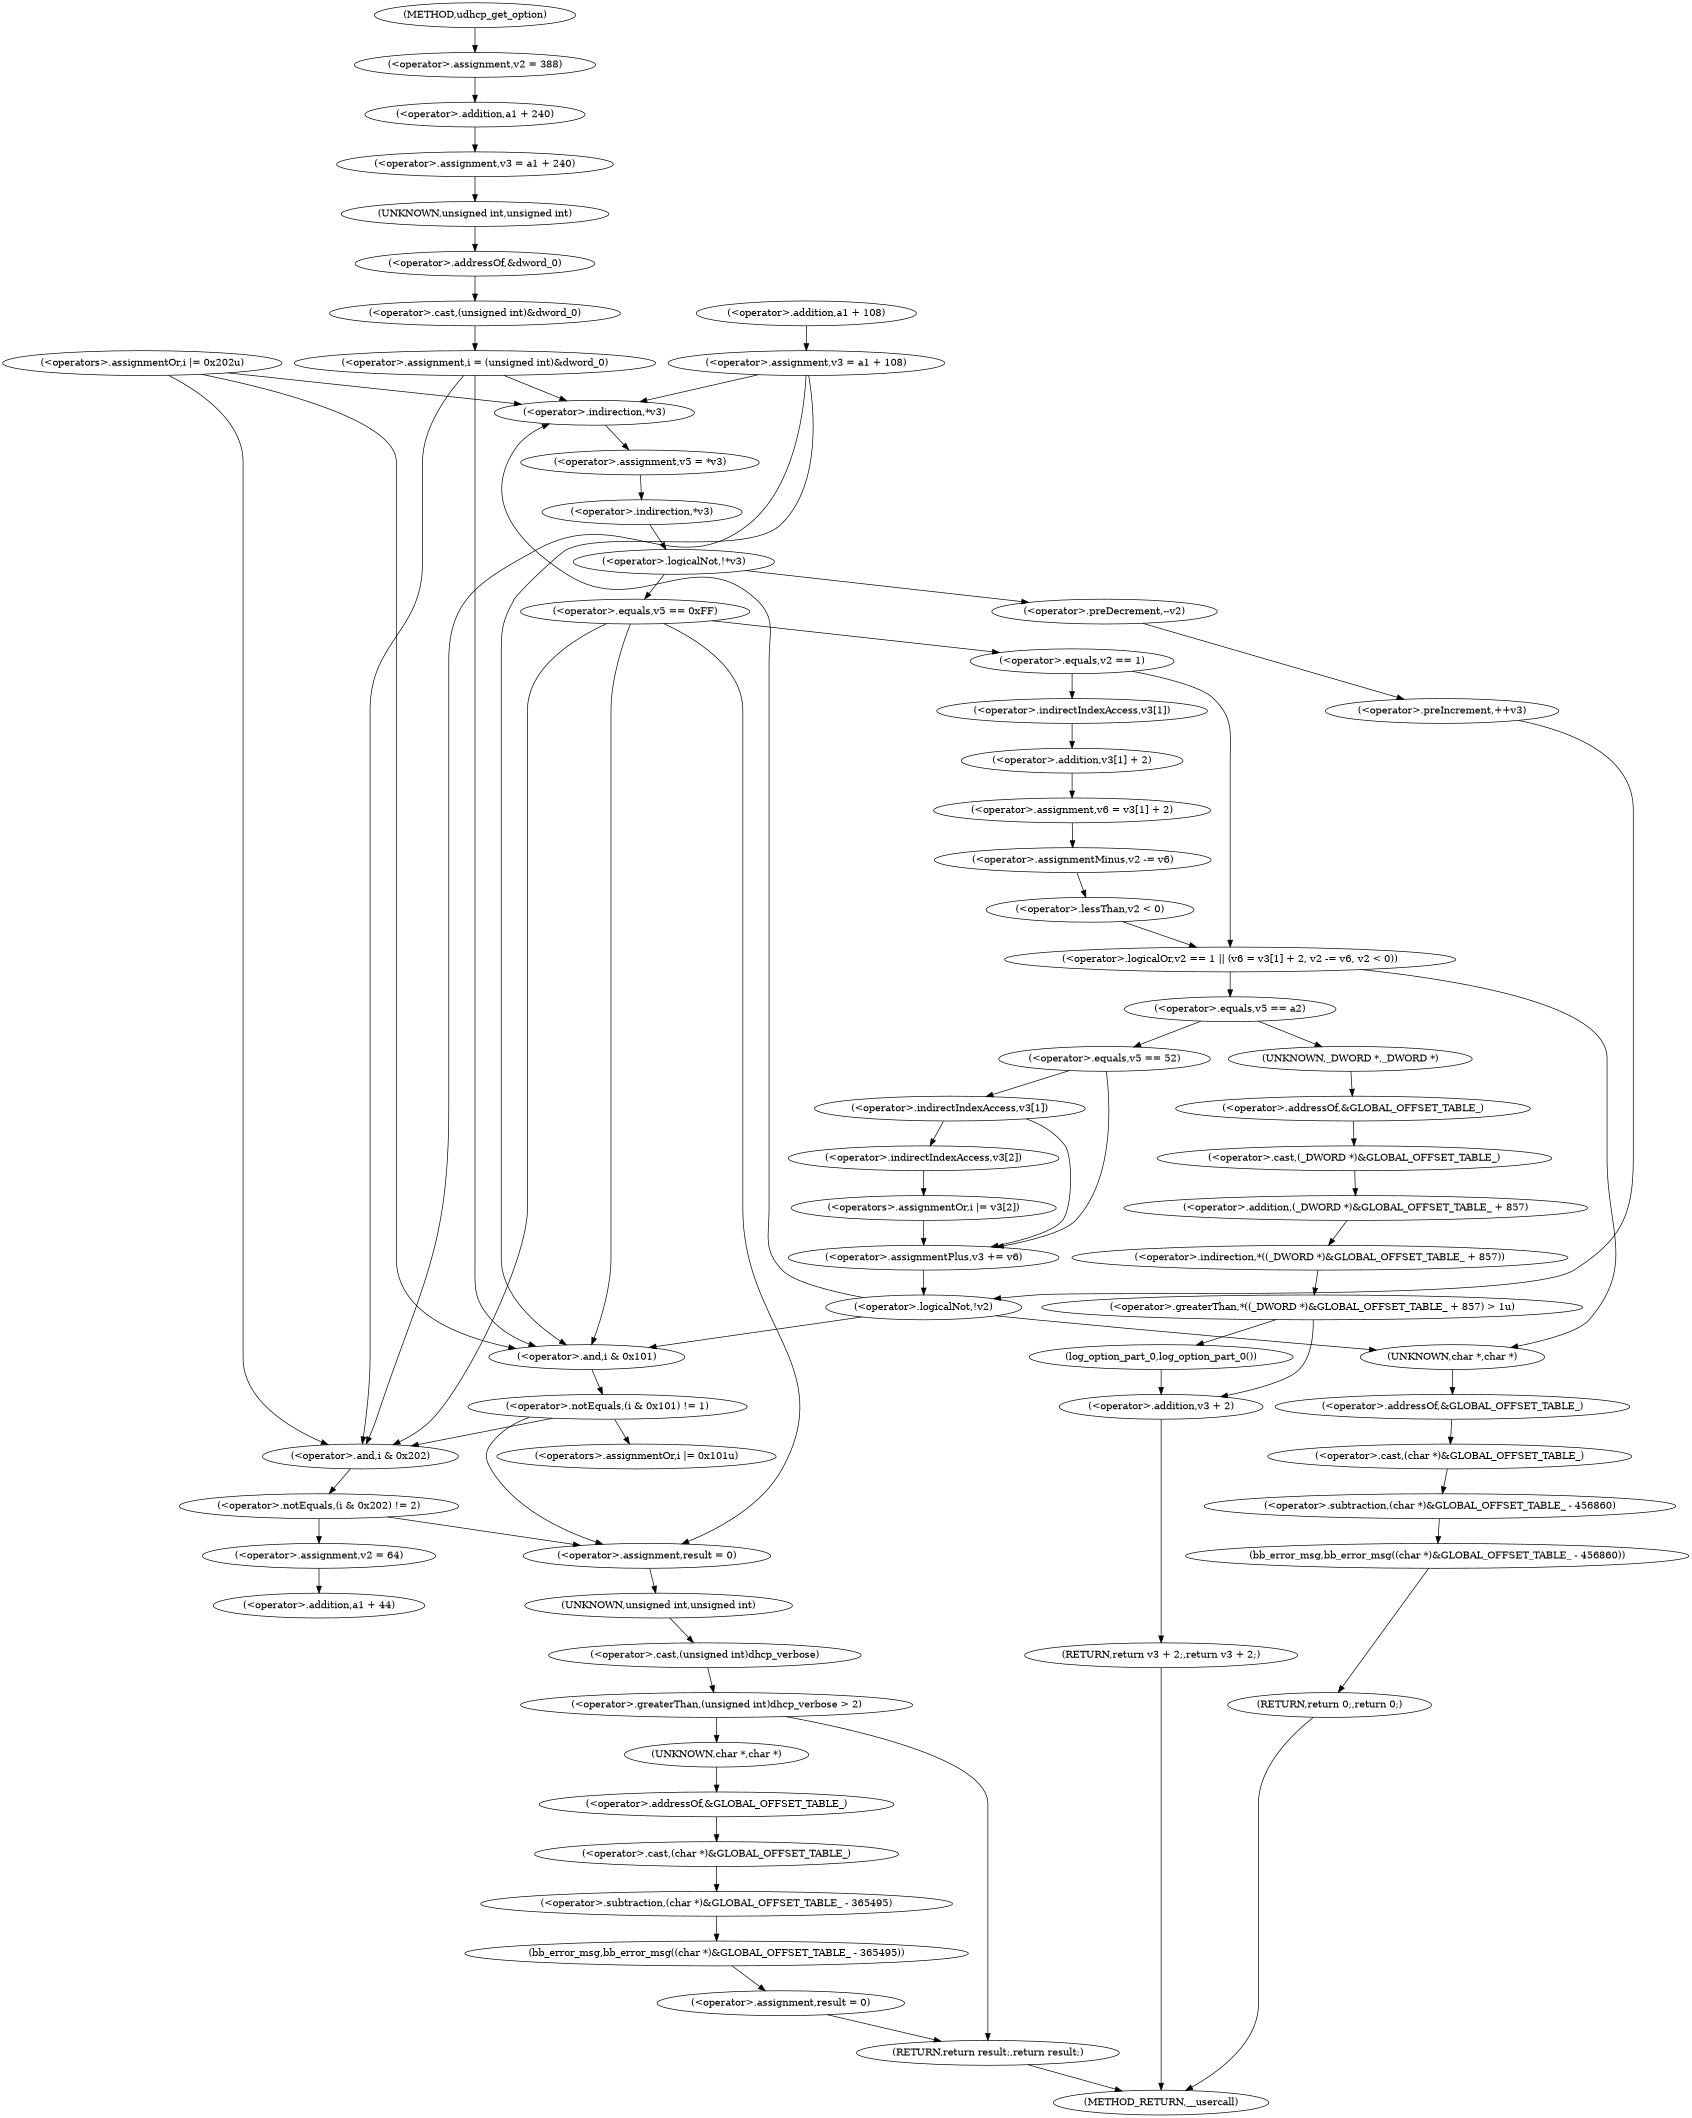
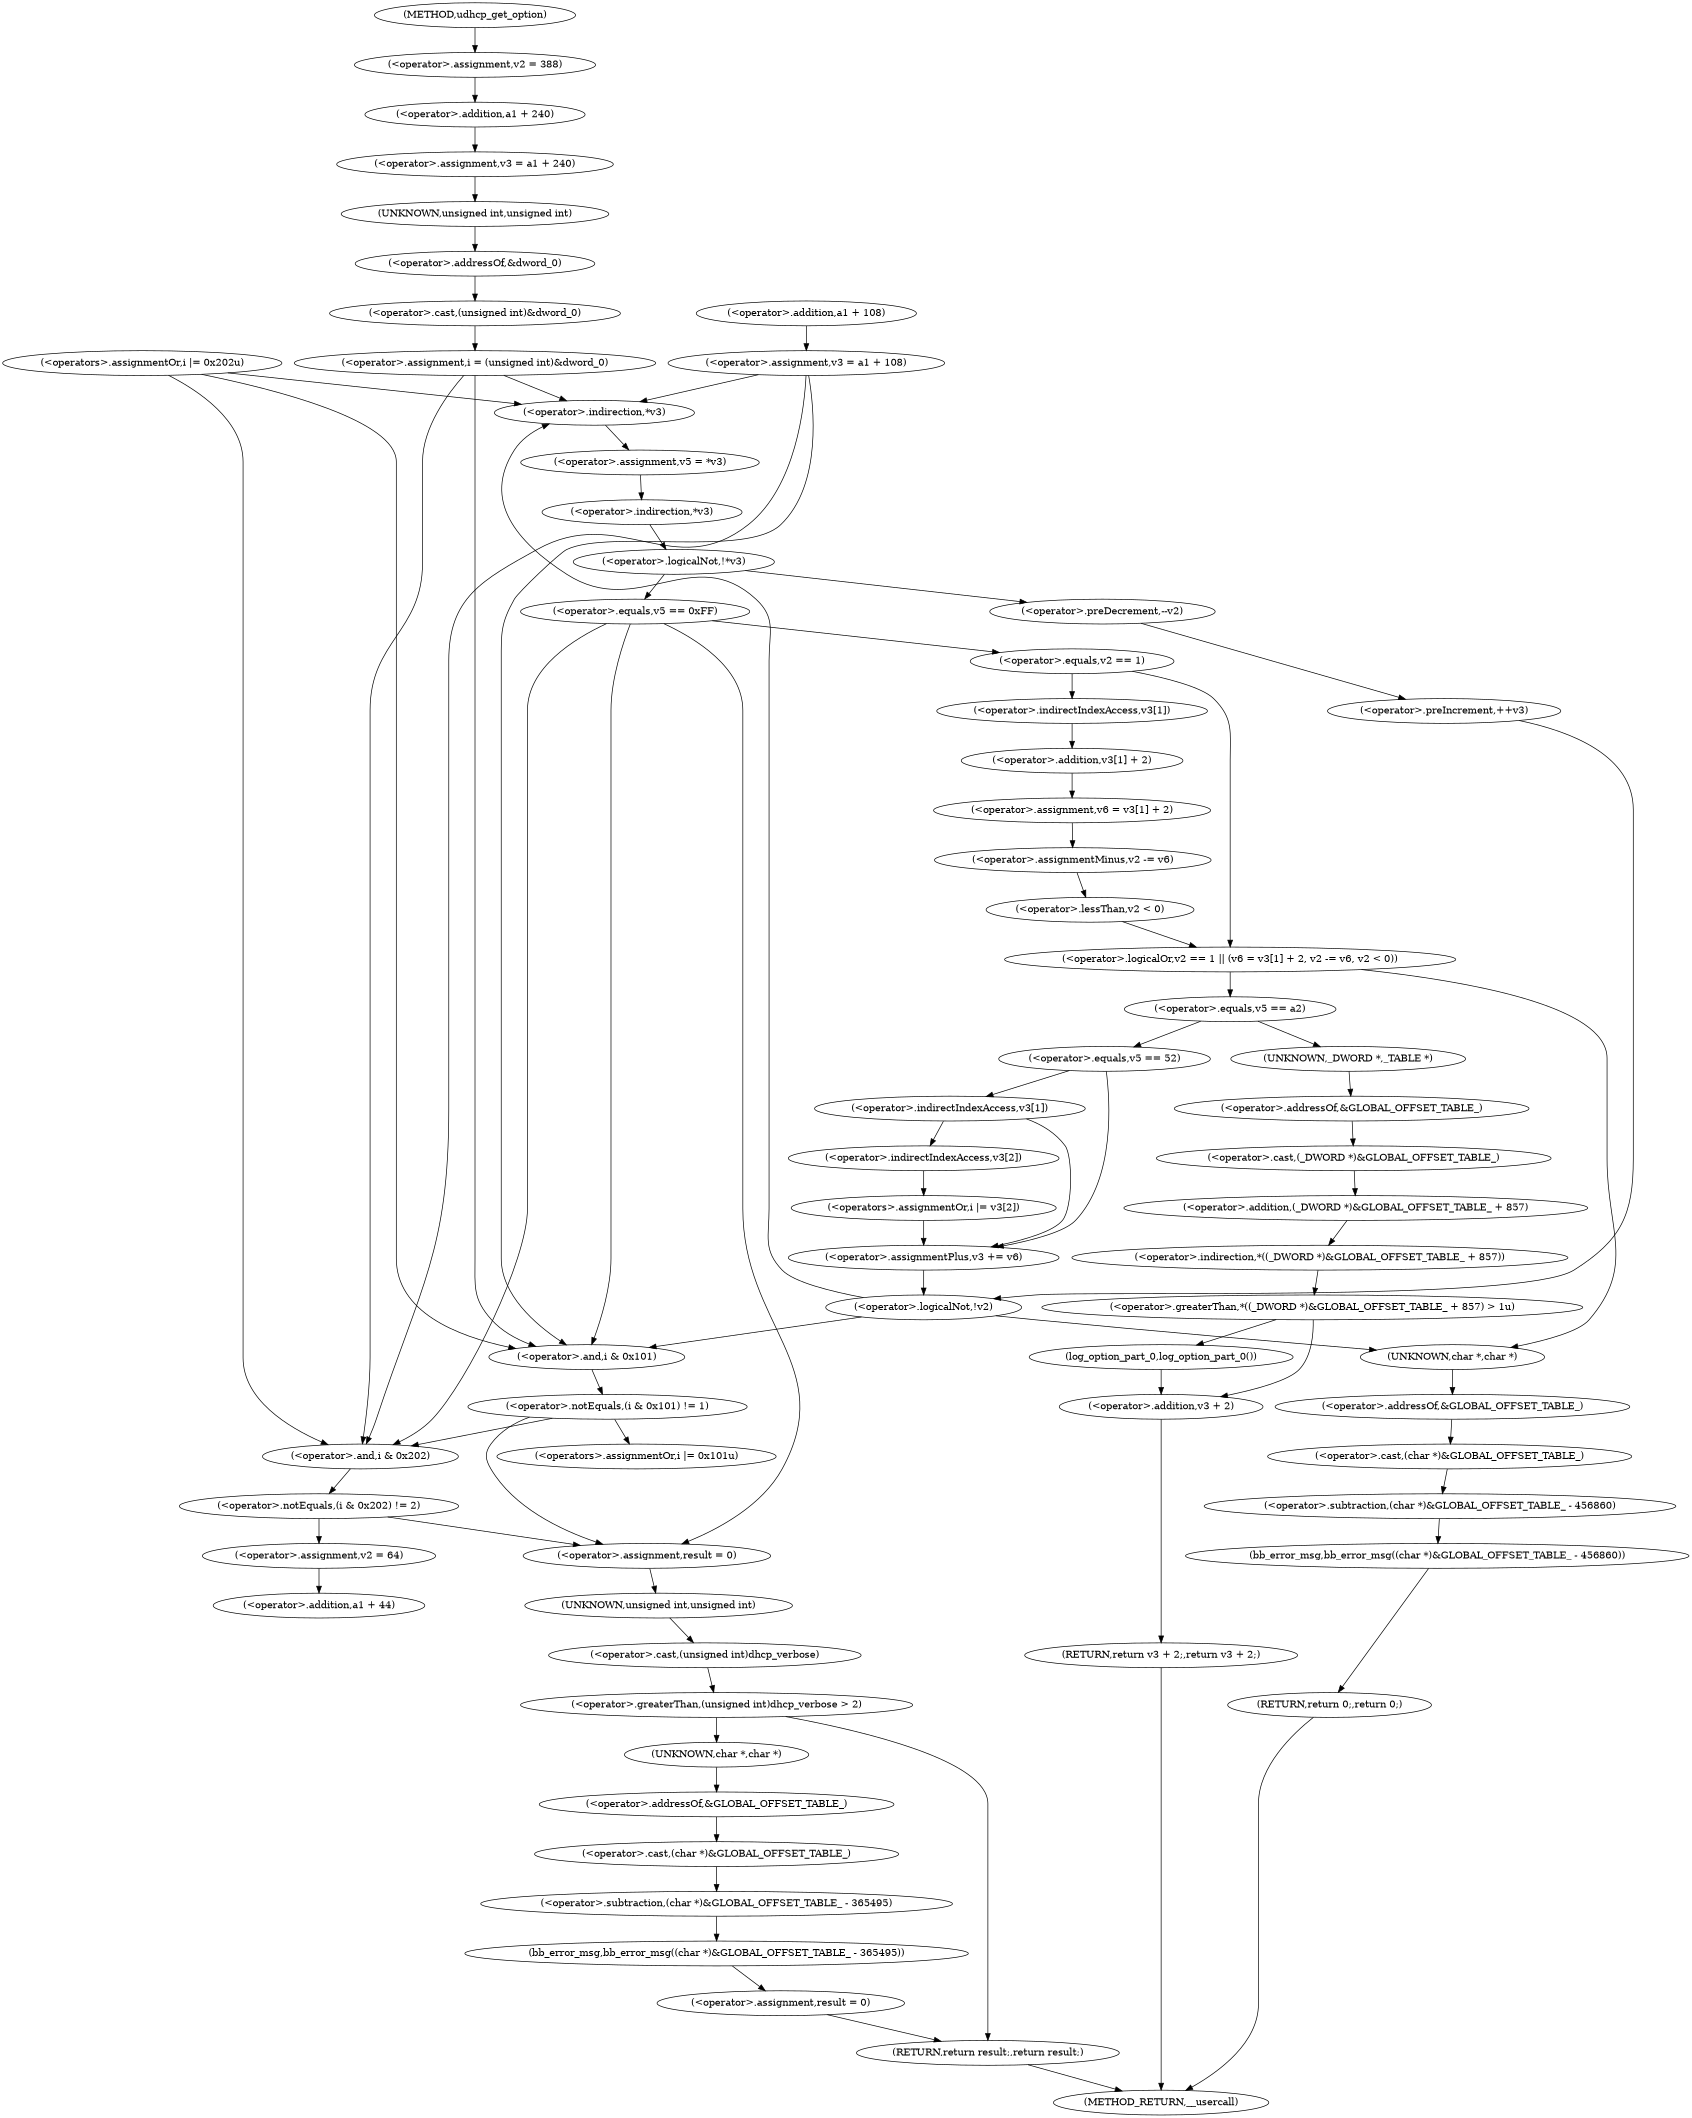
node "(UNKNOWN,_DWORD *,_DWORD *)": label "(UNKNOWN,_DWORD *,_DWORD *)" -> "(UNKNOWN,_DWORD *,_TABLE *)"
